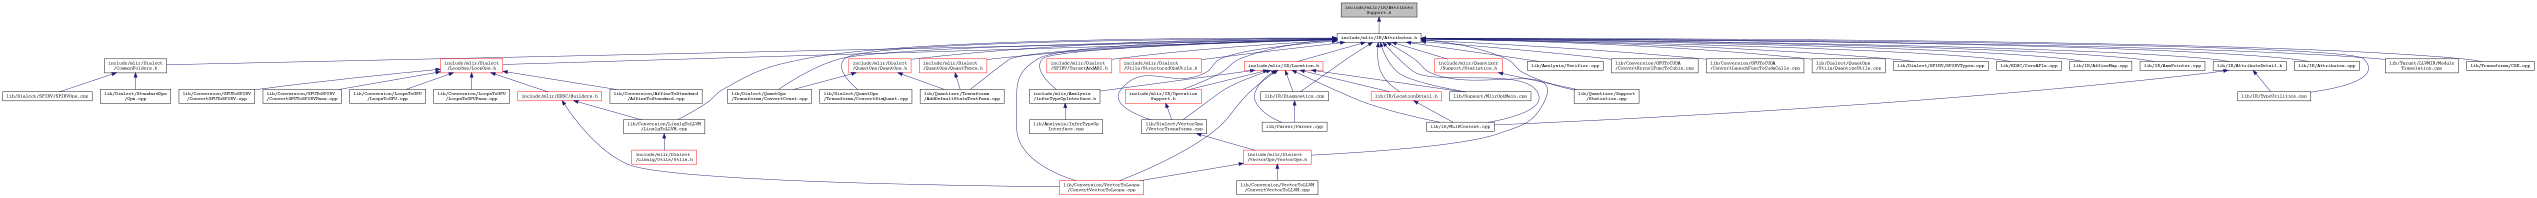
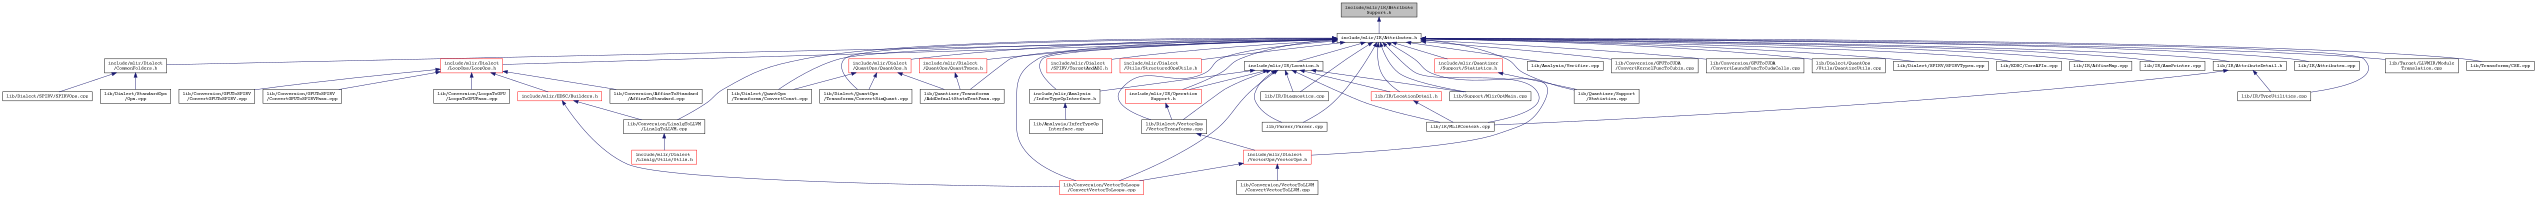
node "include/mlir/IR/Location.h": color red -> black
edge "lib/Dialect/QuantOps /Transforms/ConvertSimQuant.cpp" -> "include/mlir/Dialect /QuantOps/QuantOps.h": added
node "lib/Conversion/LoopsToGPU /LoopsToGPU.cpp": removed
edge "lib/Parser/Parser.cpp" -> "lib/IR/Diagnostics.cpp": now "lib/Parser/Parser.cpp" -> "include/mlir/IR/Attributes.h"
